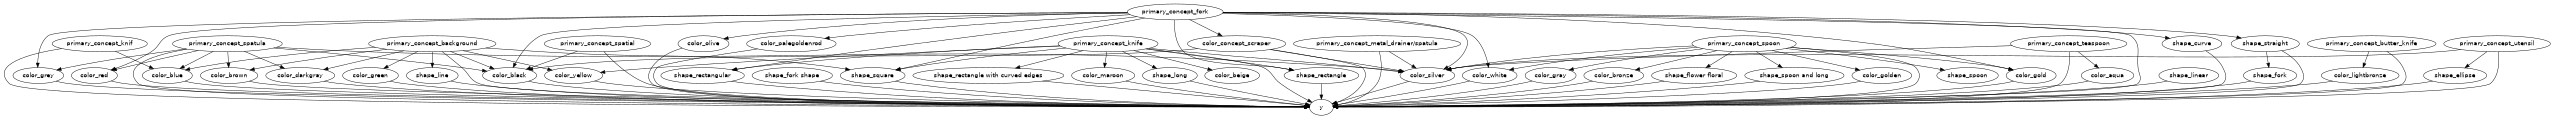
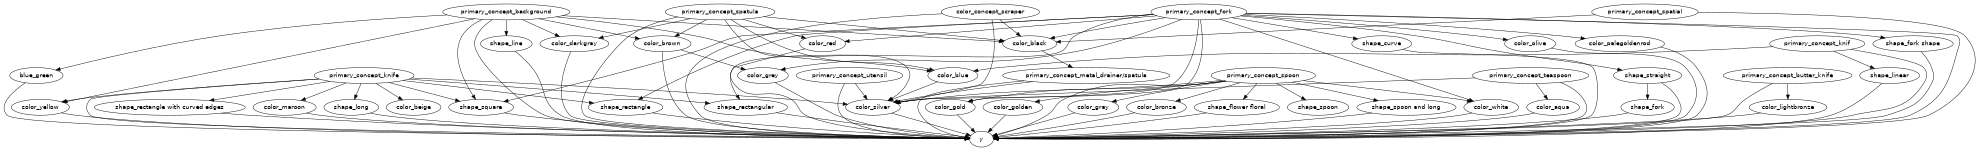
edge "primary_concept_fork" -> "color_concept_scraper": now "primary_concept_fork" -> "shape_fork shape"
edge "primary_concept_spatula" -> "color_grey": now "color_brown" -> "color_grey"
edge "primary_concept_knif" -> "shape_linear": added
node "color_green": label "color_green" -> "blue_green"
node "shape_ellipse": removed
edge "color_blue" -> "y": now "color_blue" -> "color_silver"
edge "color_black" -> "y": now "color_black" -> "primary_concept_metal_drainer/spatula"
